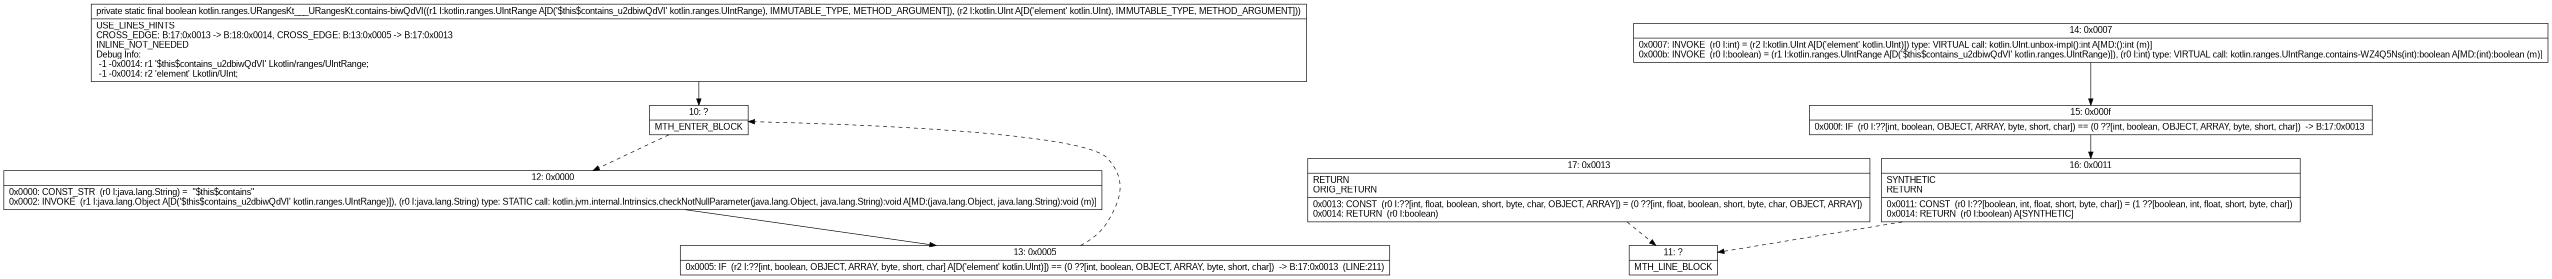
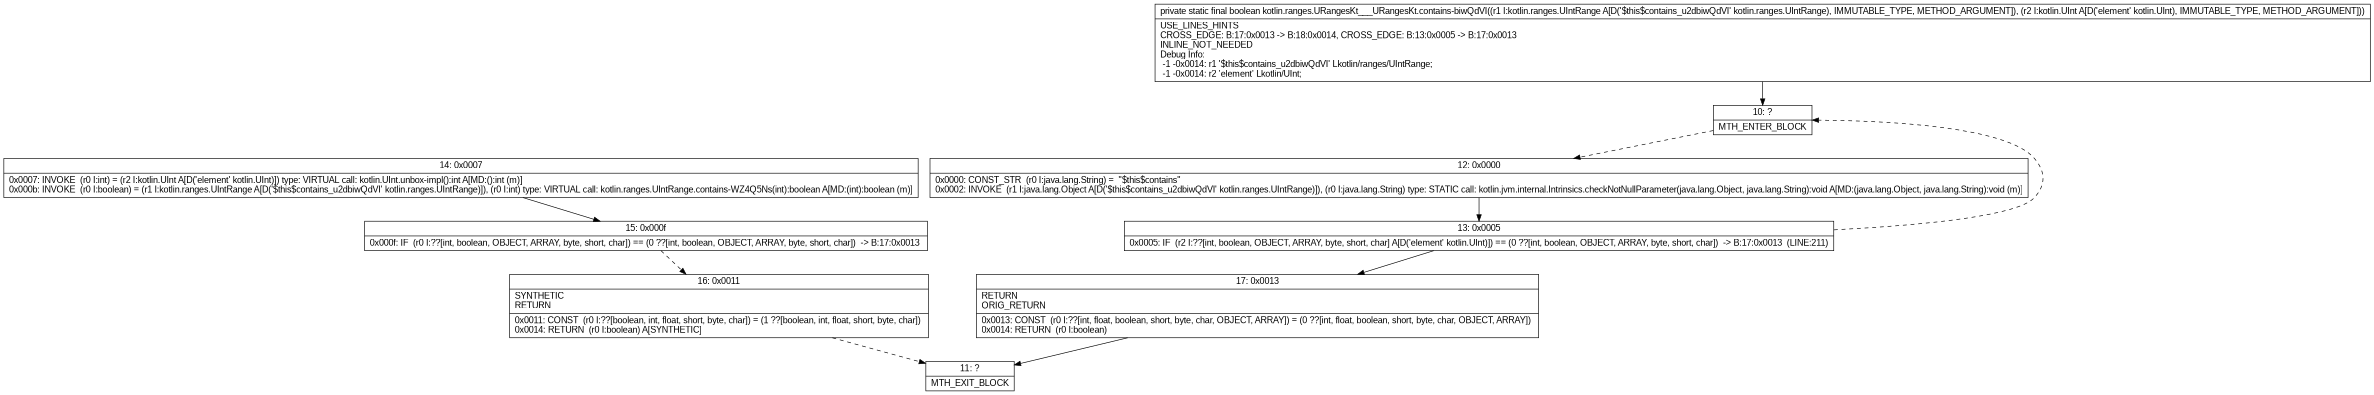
edge "15: 0x000f" -> "16: 0x0011": style solid -> dashed
edge "17: 0x0013" -> "11: ?": style dashed -> solid
edge "13: 0x0005" -> "17: 0x0013": added
node "11: ?": text "MTH_LINE_BLOCK" -> "MTH_EXIT_BLOCK"
